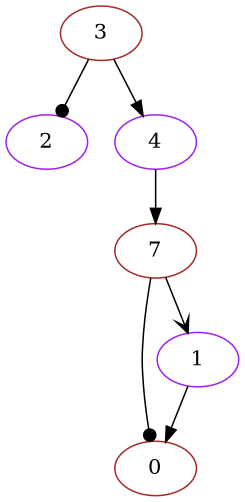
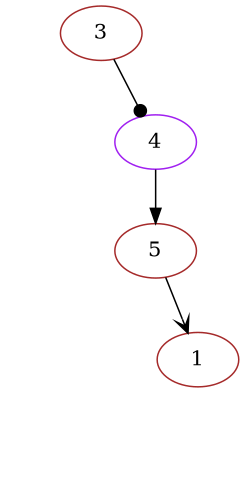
edge "3" -> "4": arrowhead normal -> dot
node "2": removed
node "7": label "7" -> "5"
node "1": color purple -> brown
node "0": removed
